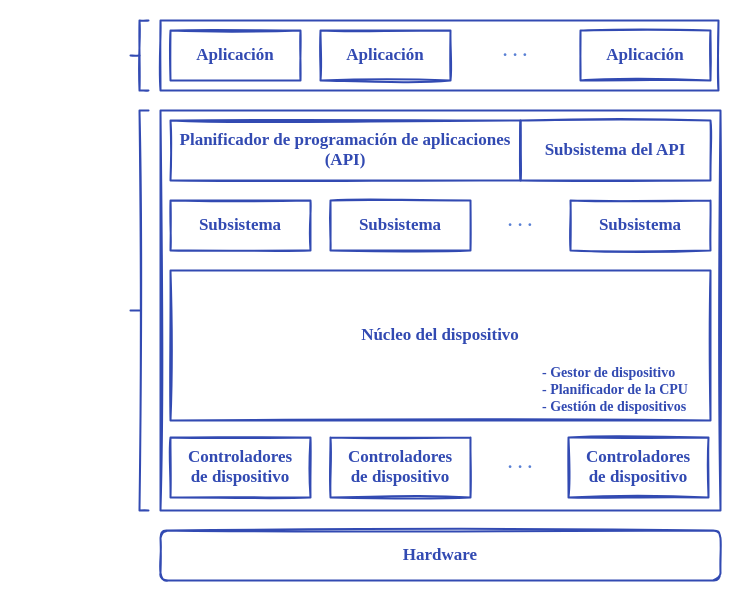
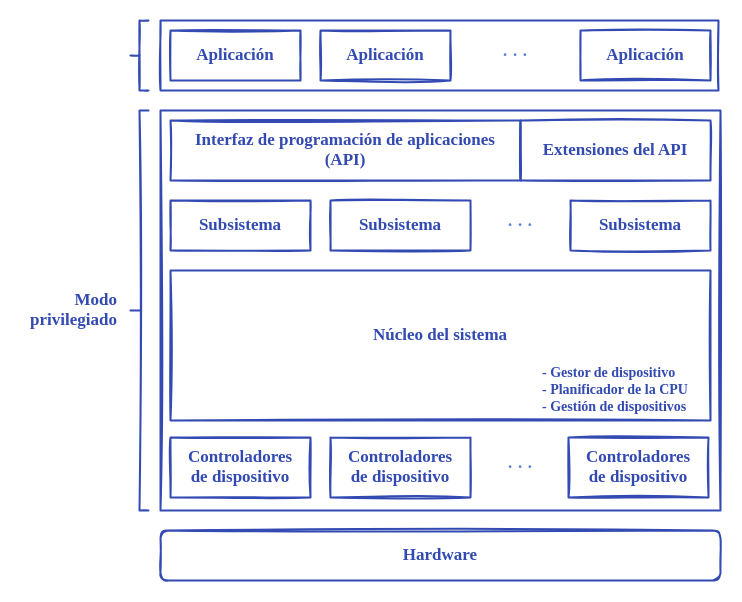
node "Planificador de programación de aplicaciones (API)": label "Planificador de programación de aplicaciones (API)" -> "Interfaz de programación de aplicaciones (API)"
node "Subsistema del API": label "Subsistema del API" -> "Extensiones del API"
node "Modo privilegiado": added
node "Núcleo del dispositivo": label "Núcleo del dispositivo" -> "Núcleo del sistema"
